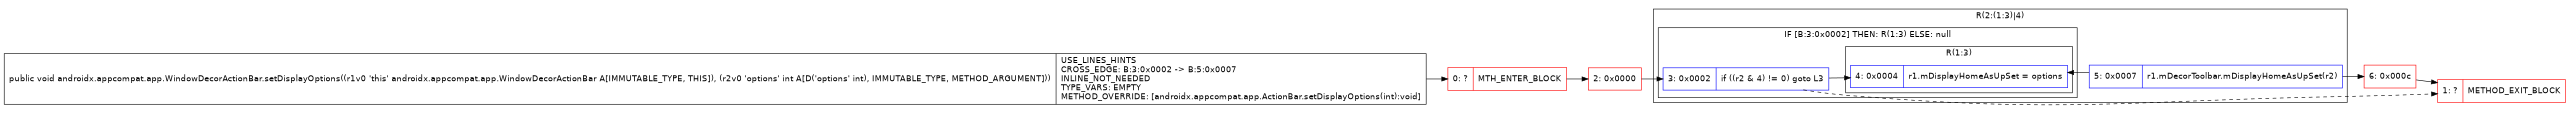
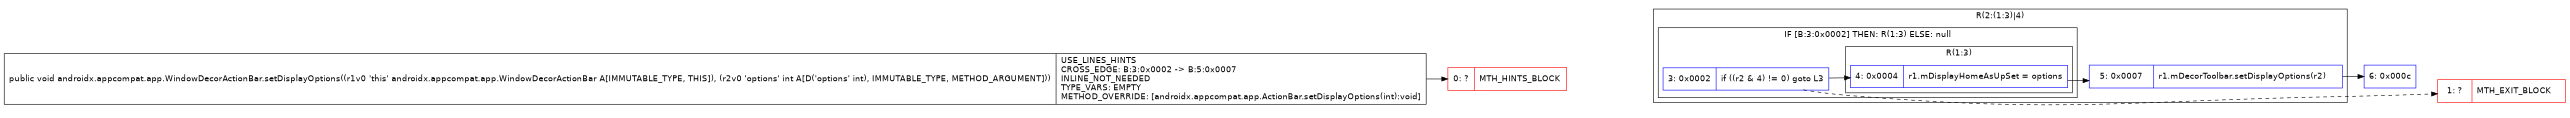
edge "5: 0x0007" -> "4: 0x0004": reversed
node "5: 0x0007": text "r1.mDecorToolbar.mDisplayHomeAsUpSet(r2)" -> "r1.mDecorToolbar.setDisplayOptions(r2)"
node "6: 0x000c": color red -> blue
node "0: ?": text "MTH_ENTER_BLOCK" -> "MTH_HINTS_BLOCK"
node "2: 0x0000": removed
edge "6: 0x000c" -> "1: ?": removed
node "1: ?": text "METHOD_EXIT_BLOCK" -> "MTH_EXIT_BLOCK"
